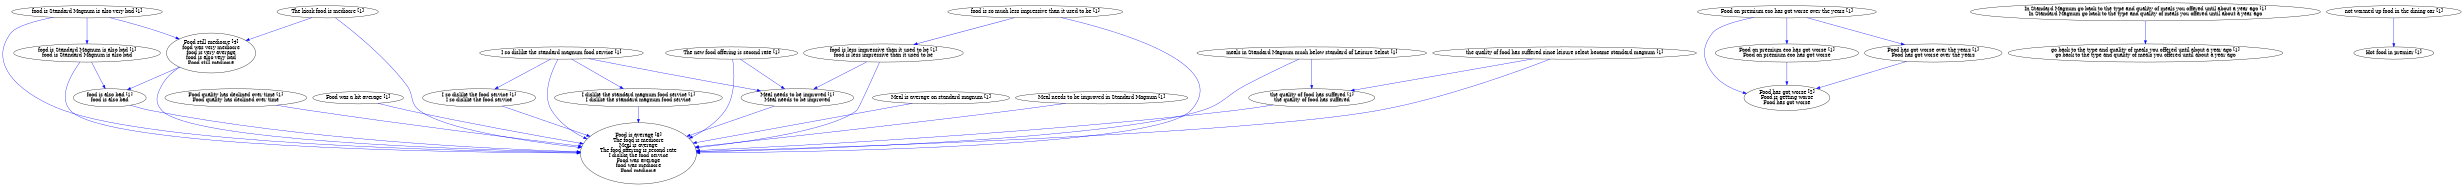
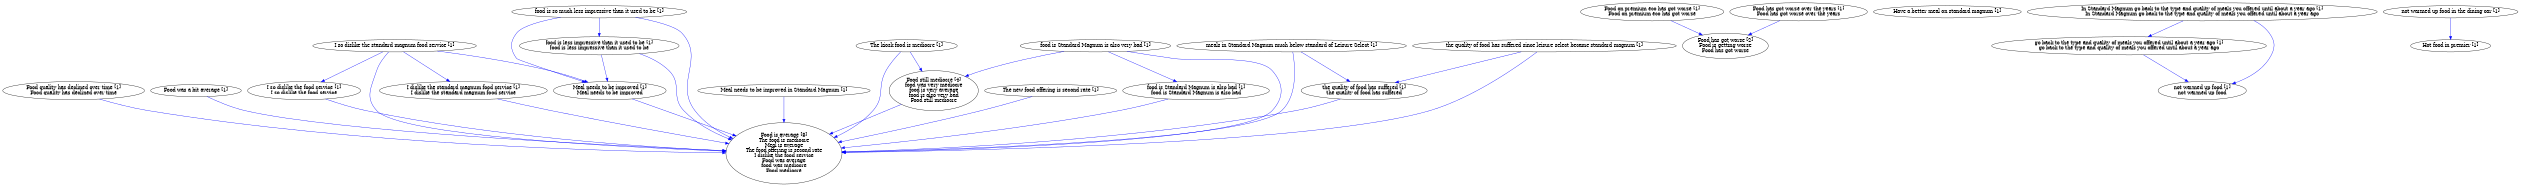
node "Food on premium eco has got worse over the years [1]": removed
node "Have a better meal on standard magnum [1]": added
edge "The new food offering is second rate [1]" -> "Meal needs to be improved [1] Meal needs to be improved": now "food is so much less impressive than it used to be [1]" -> "Meal needs to be improved [1] Meal needs to be improved"
node "not warmed up food [1] not warmed up food": added
node "food is also bad [1] food is also bad": removed
node "Meal is average on standard magnum [1]": removed
